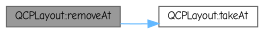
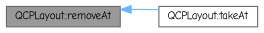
edge "QCPLayout::removeAt" -> "QCPLayout::takeAt": reversed
